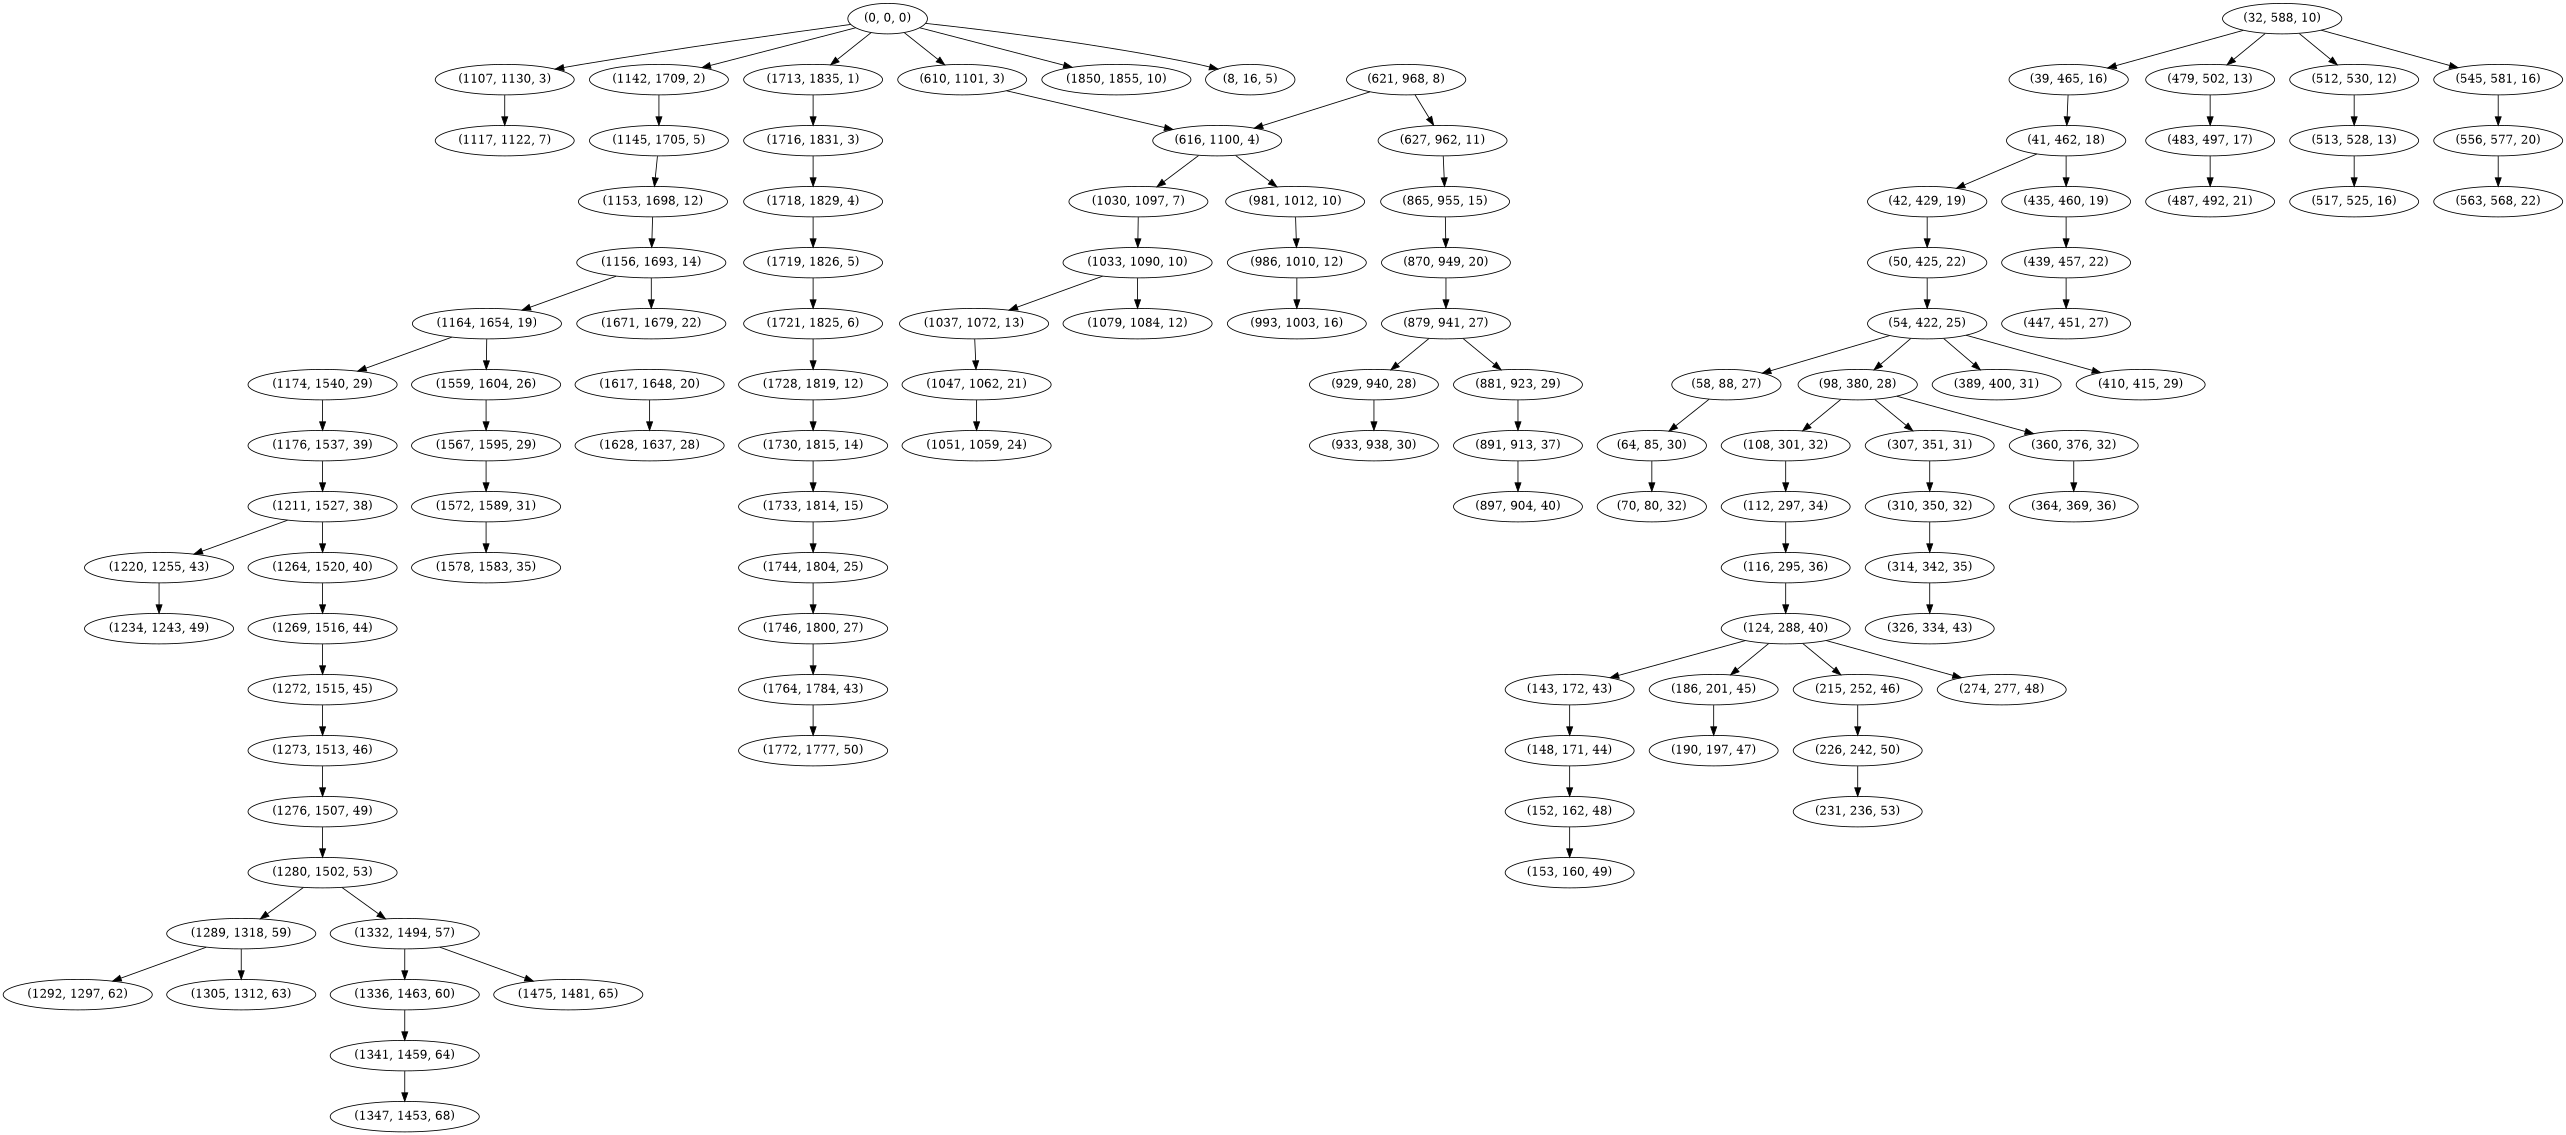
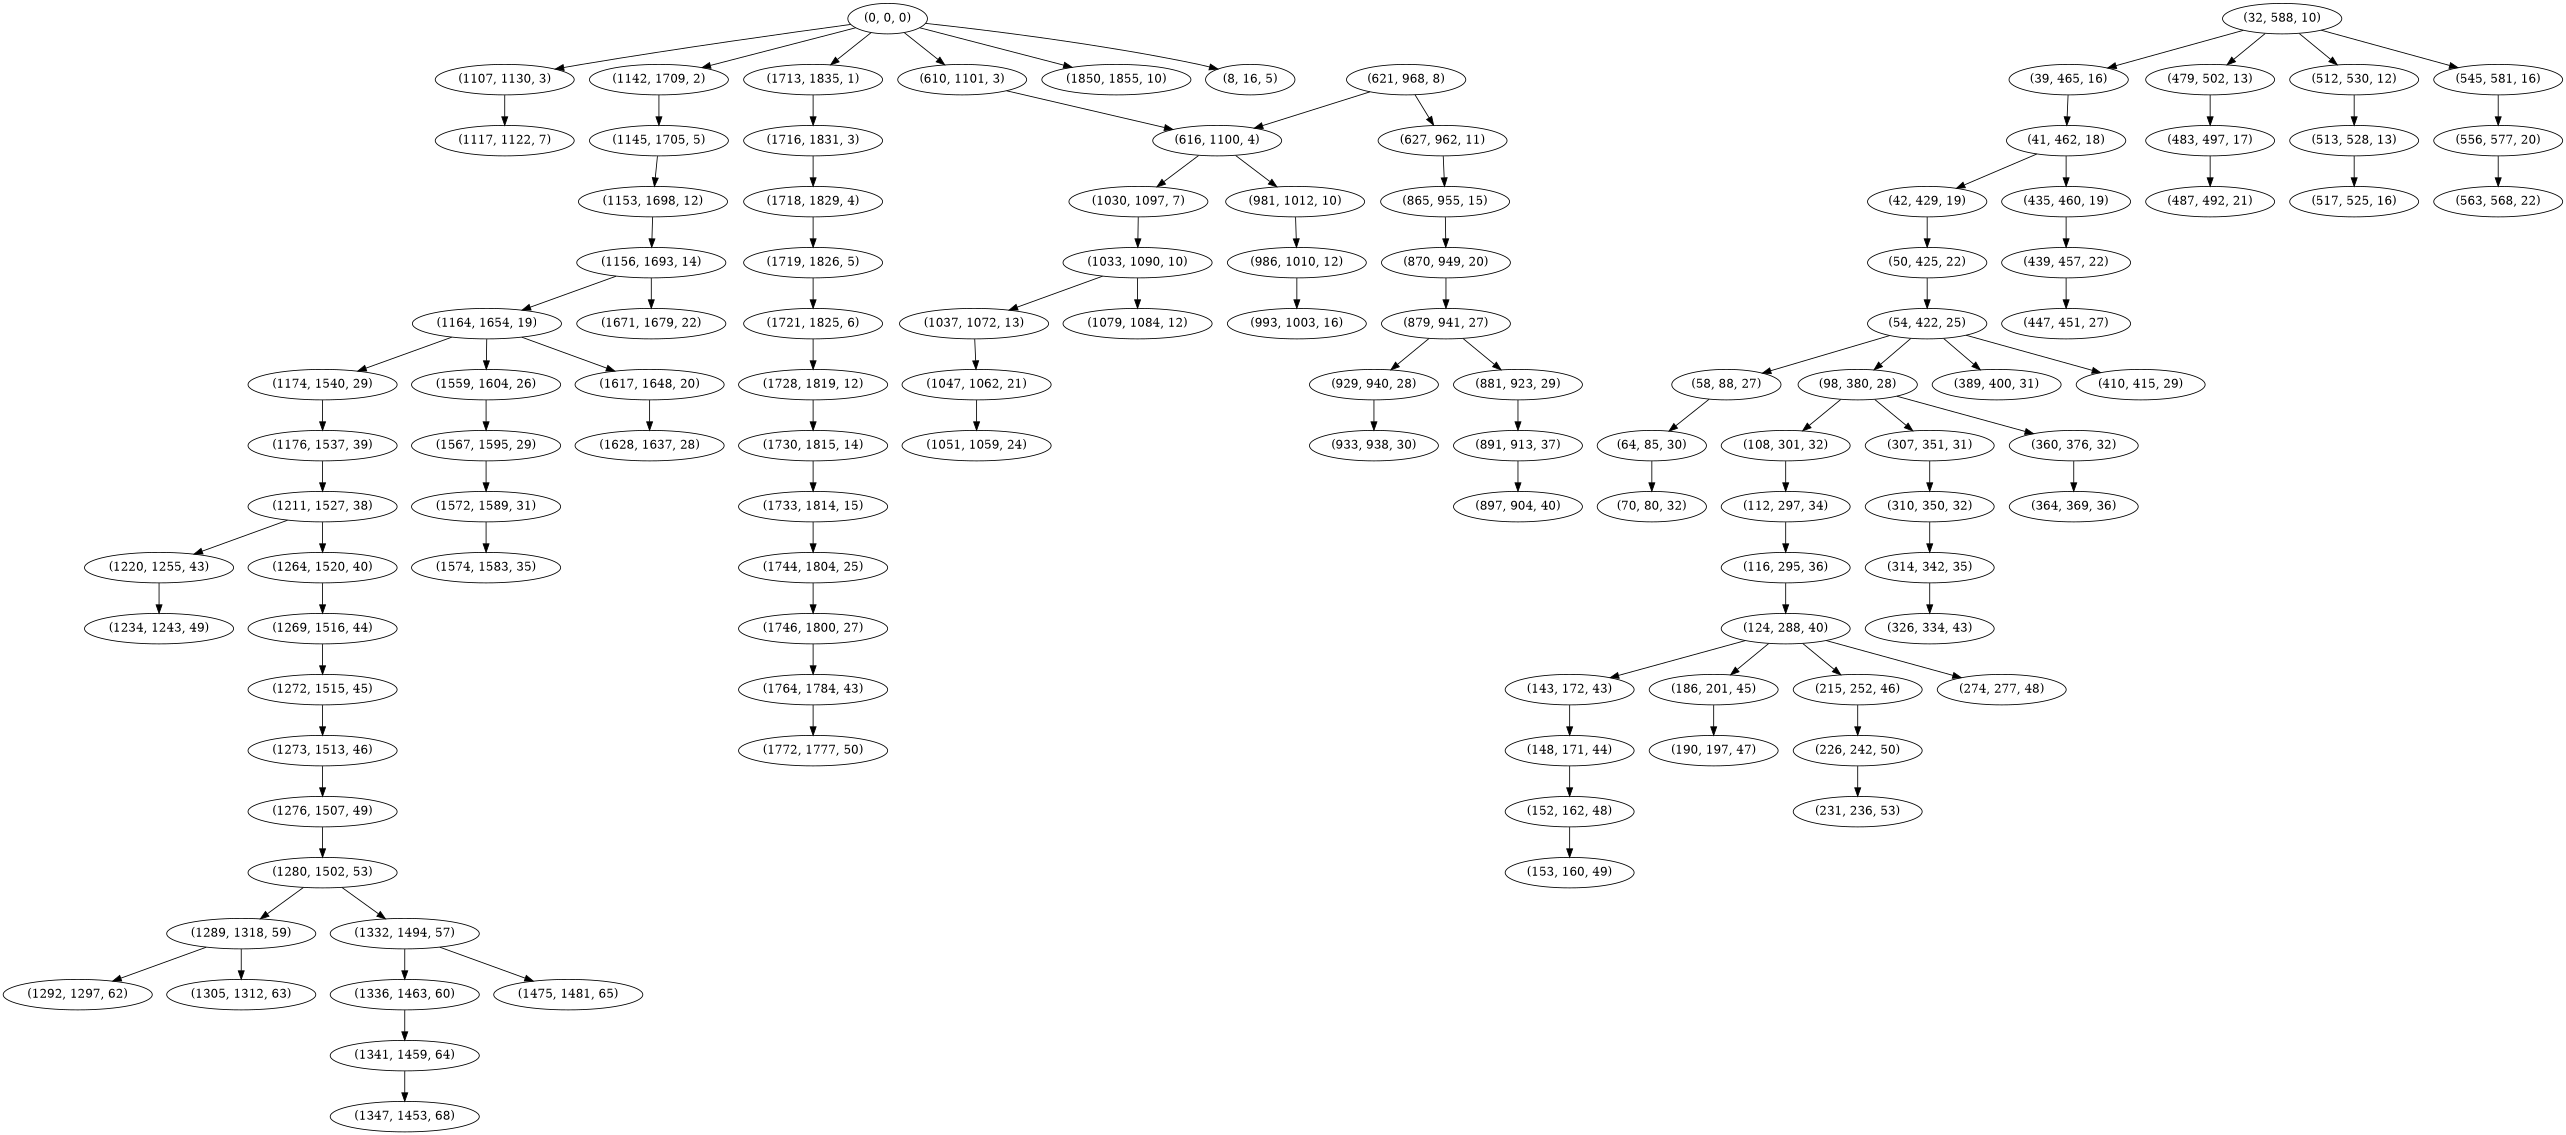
edge "(1164, 1654, 19)" -> "(1617, 1648, 20)": added
node "(1578, 1583, 35)": label "(1578, 1583, 35)" -> "(1574, 1583, 35)"
